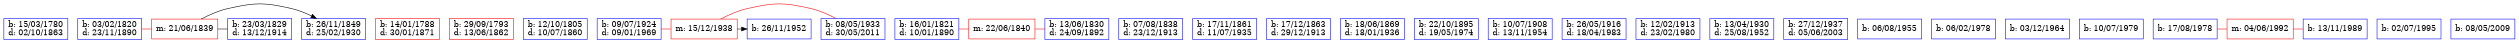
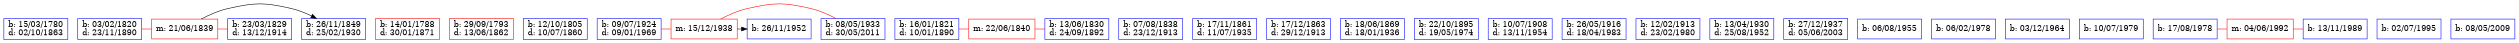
edge "m: 21/06/1839" -- "b: 23/03/1829 d: 13/12/1914": color black -> red
